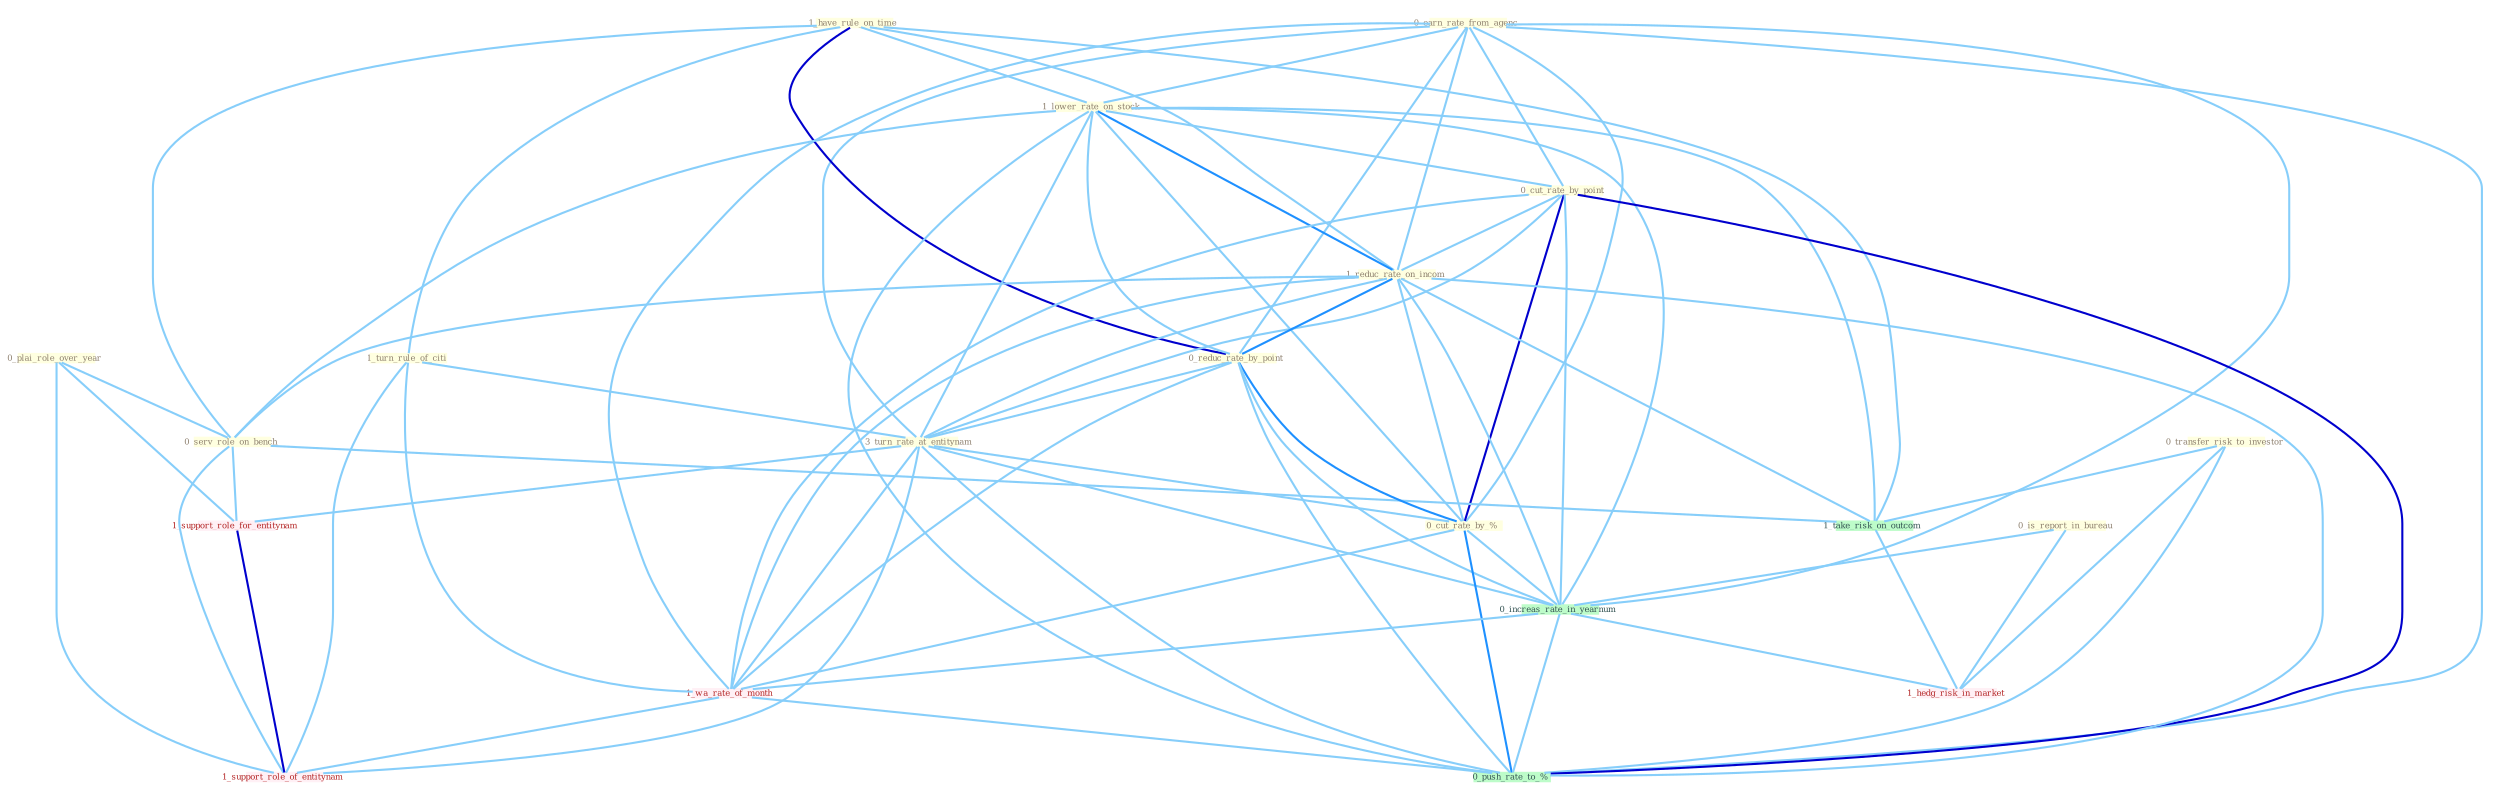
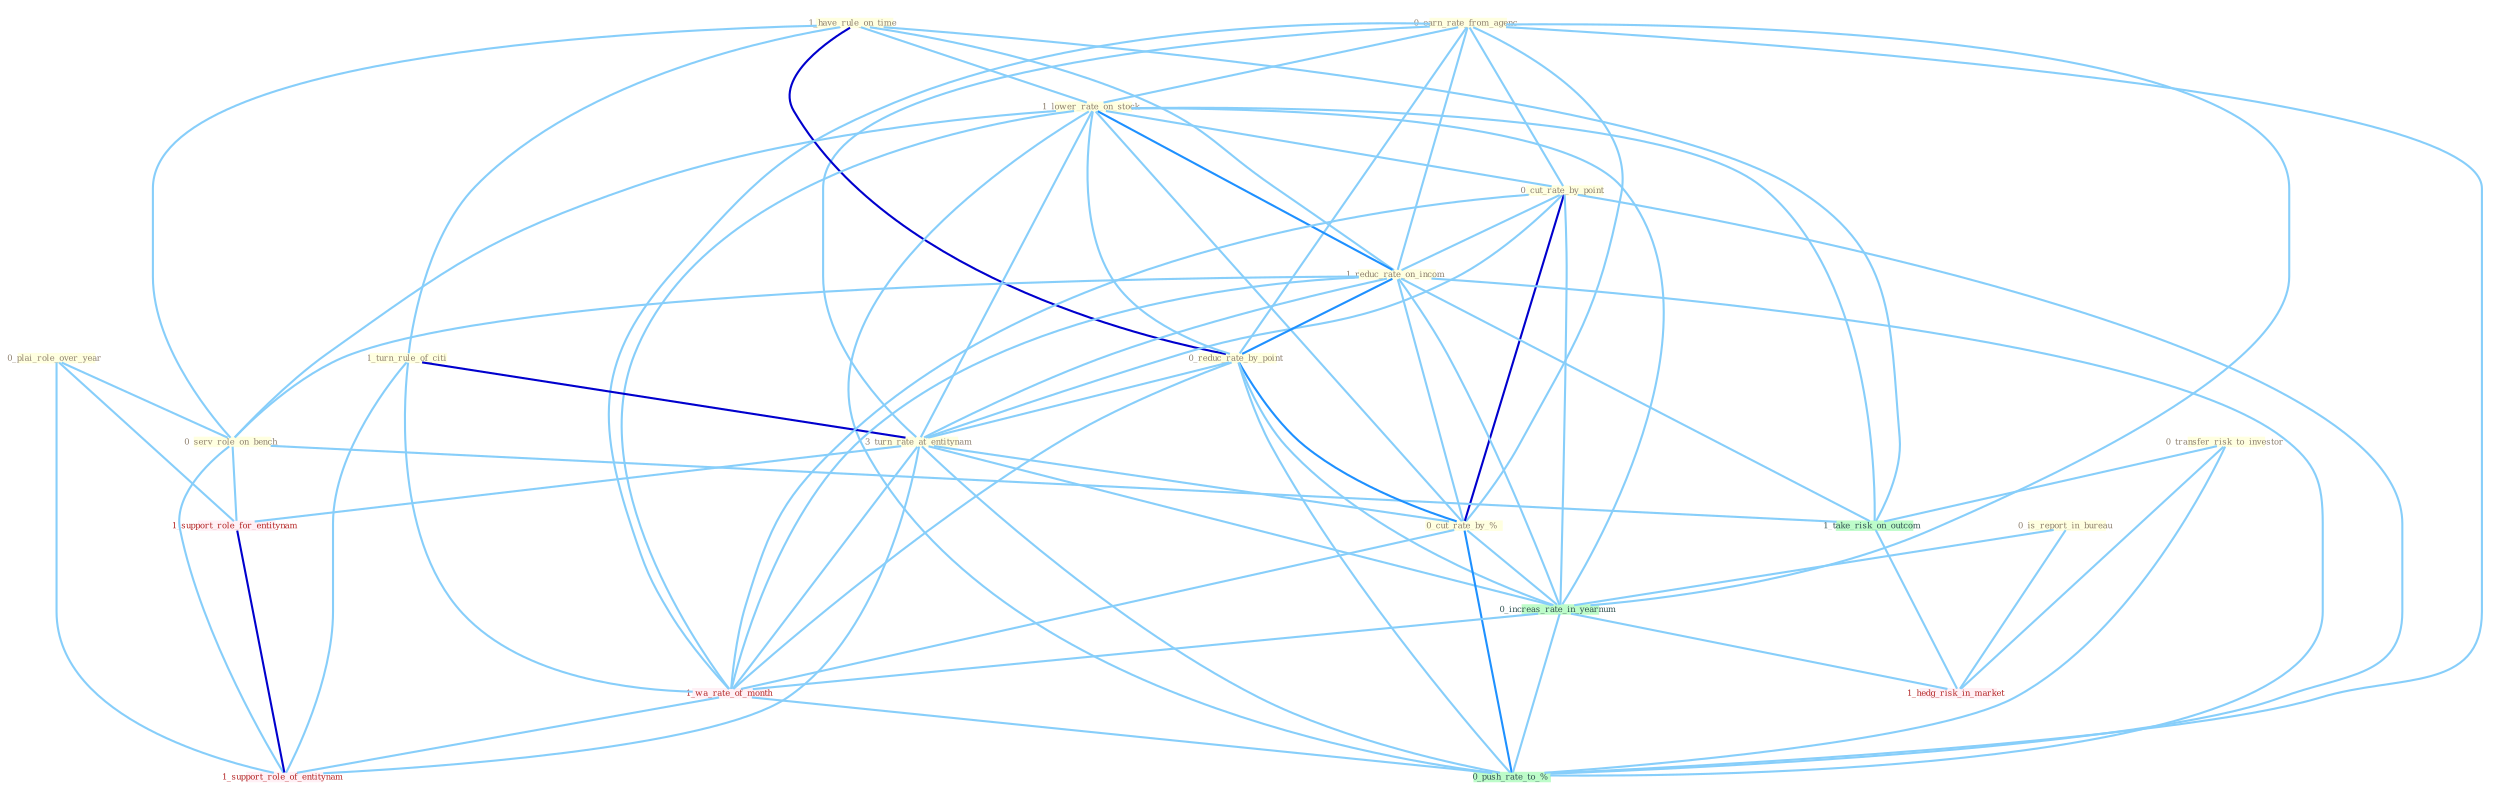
edge "1_lower_rate_on_stock" -- "1_wa_rate_of_month": added
edge "1_turn_rule_of_citi" -- "3_turn_rate_at_entitynam": color #87cefa -> #0000cd
edge "0_cut_rate_by_point" -- "0_push_rate_to_%": color #0000cd -> #87cefa
